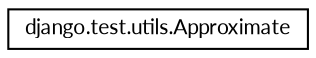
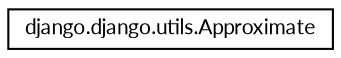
node "django.test.utils.Approximate": label "django.test.utils.Approximate" -> "django.django.utils.Approximate"
